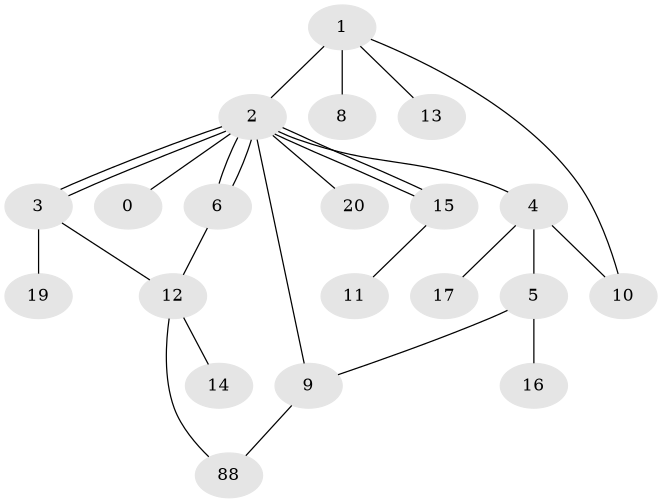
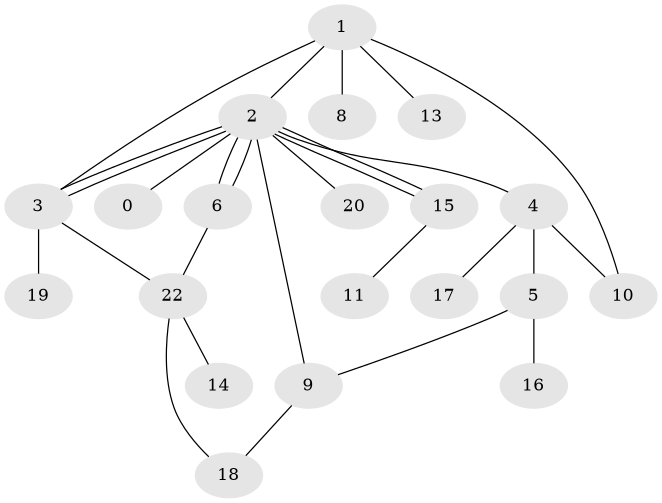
edge "1" -- "3": added
node "12": label "12" -> "22"
node "88": label "88" -> "18"
